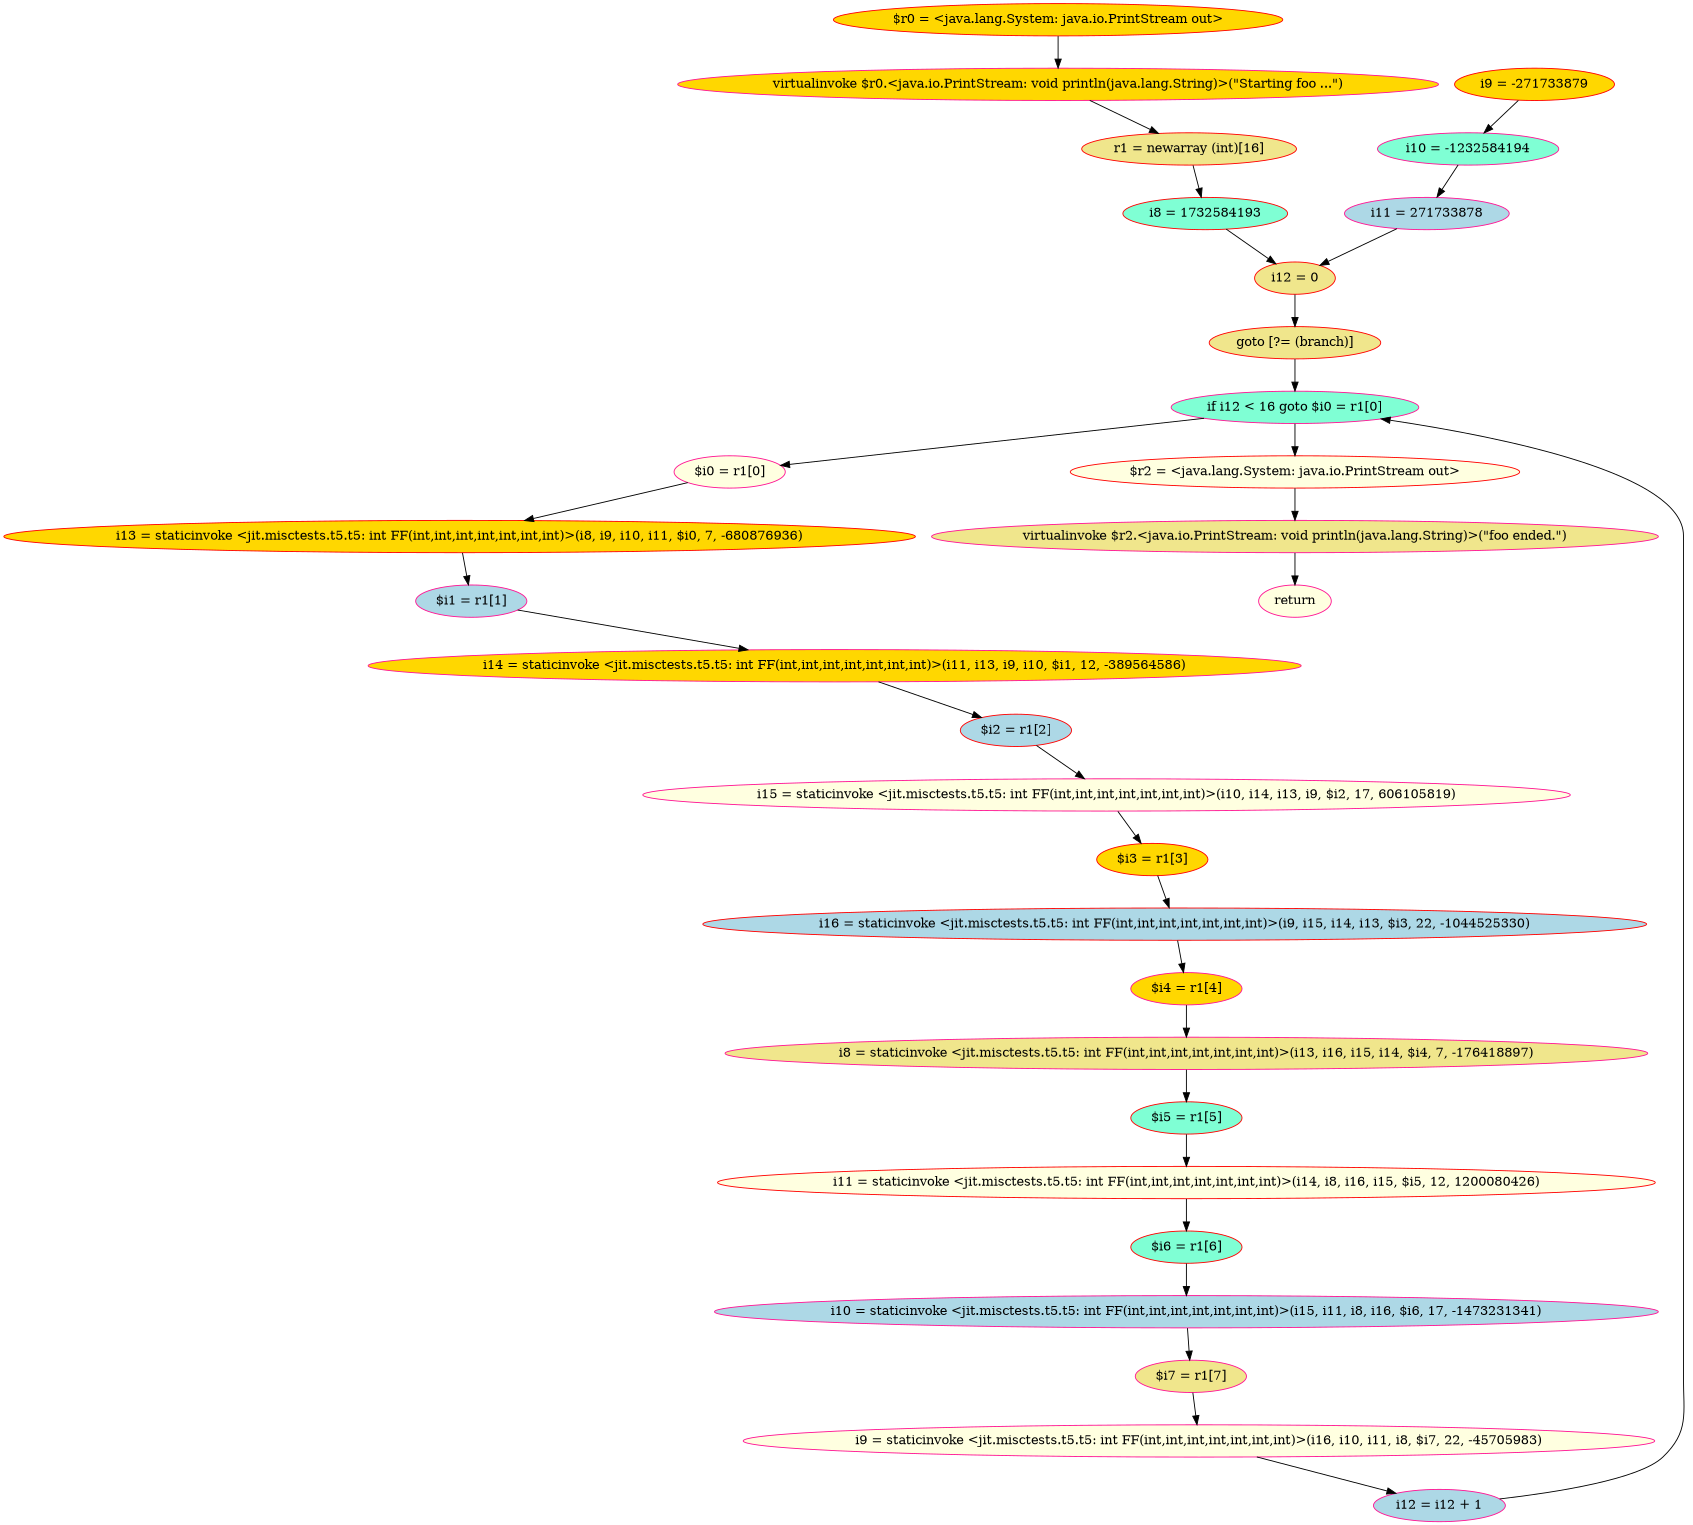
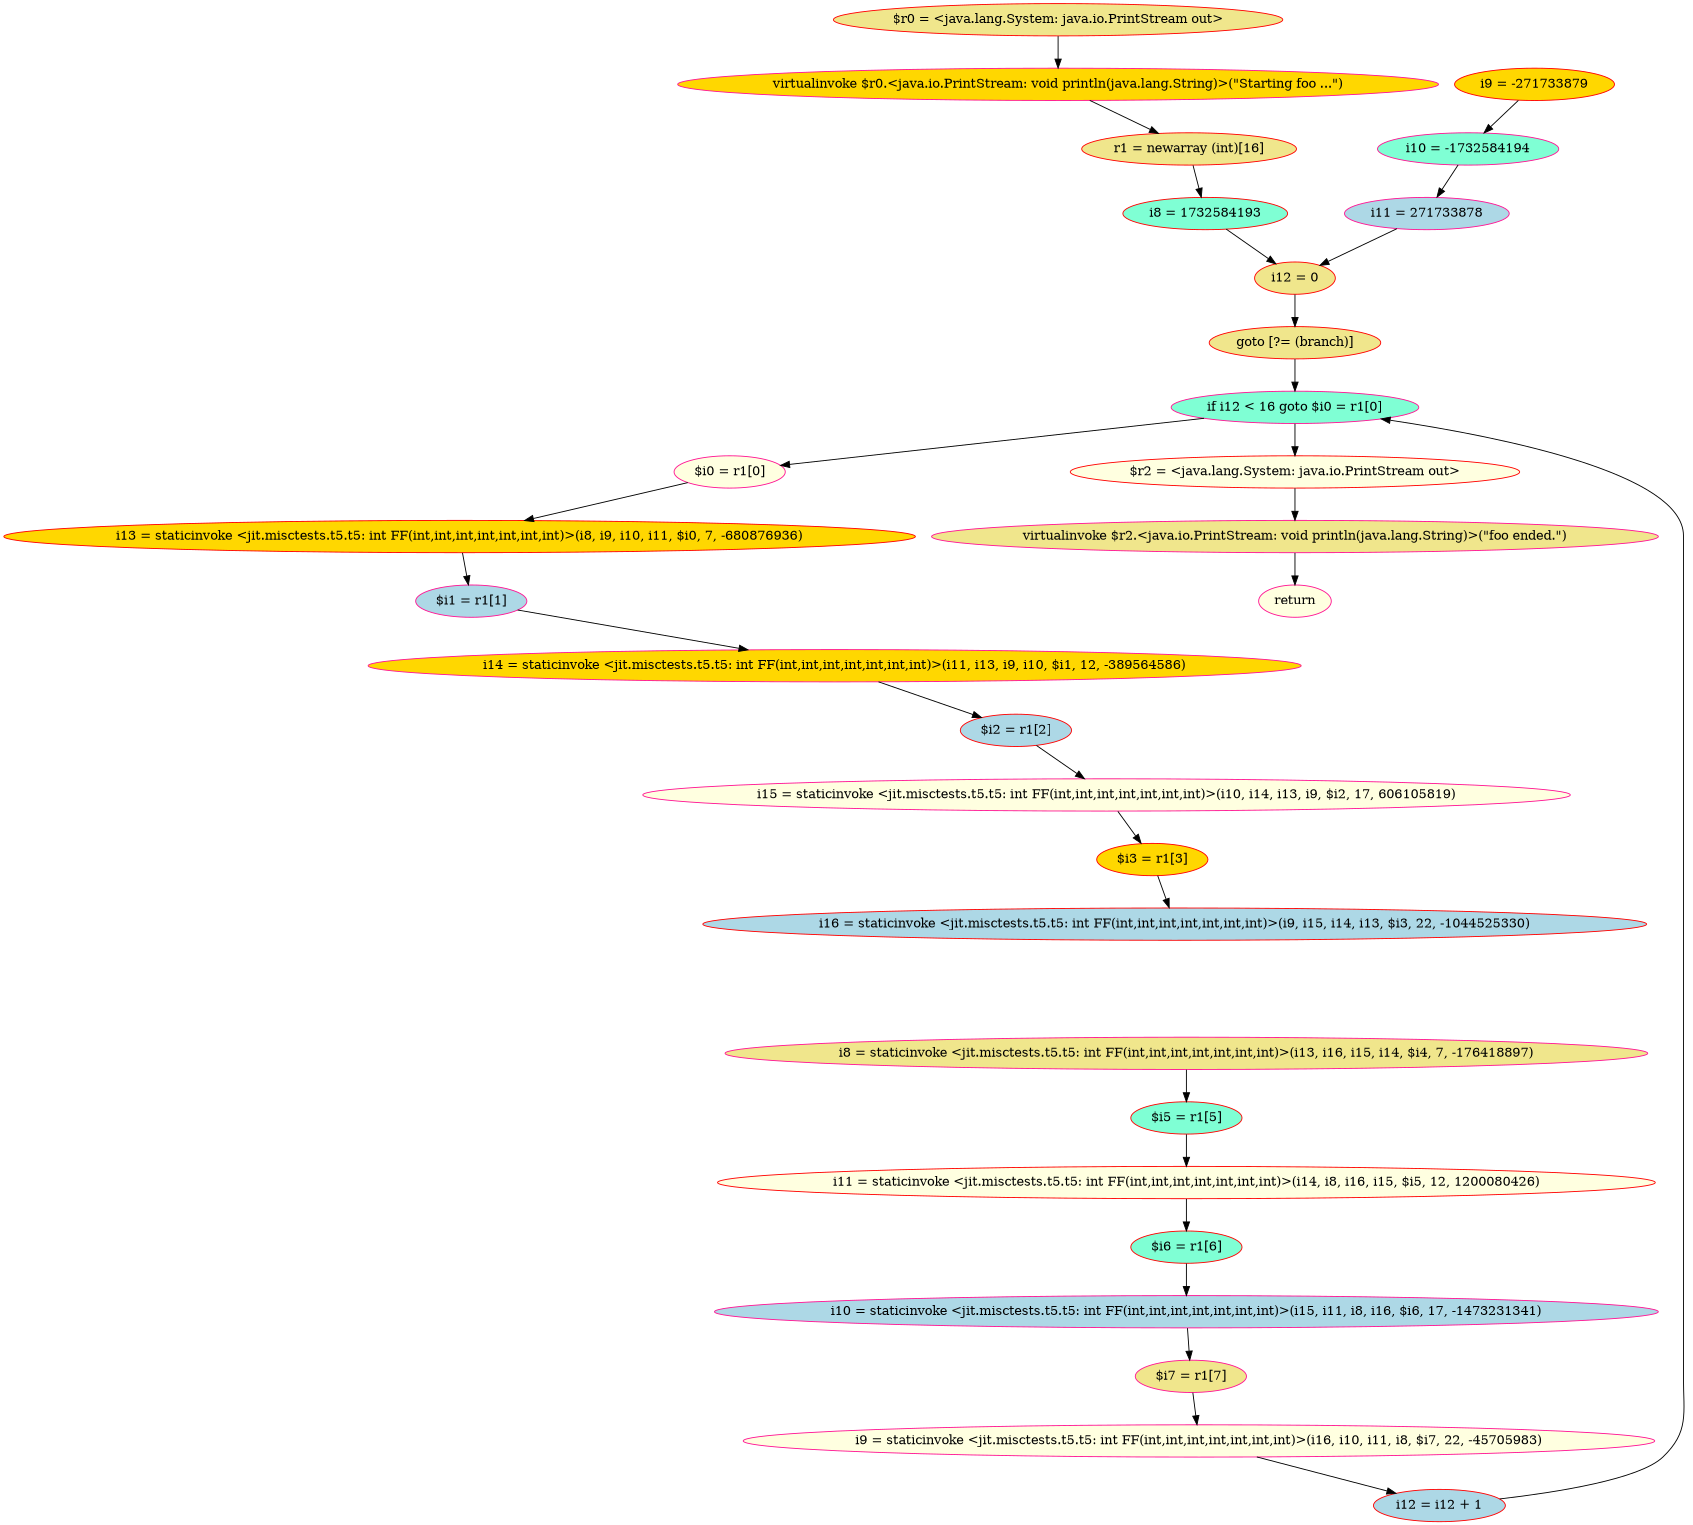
node "$r0 = <java.lang.System: java.io.PrintStream out>": fillcolor gold -> khaki
node "i10 = -1232584194": label "i10 = -1232584194" -> "i10 = -1732584194"
node "$i4 = r1[4]": removed
node "i12 = i12 + 1": color deeppink -> red
